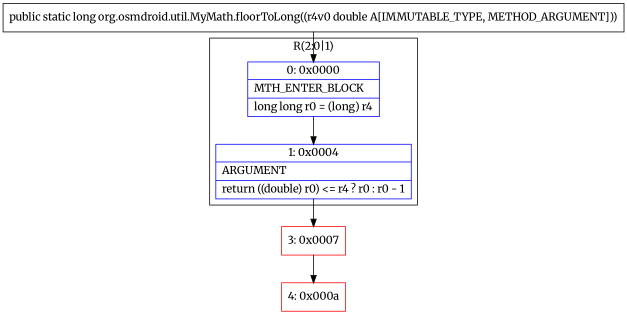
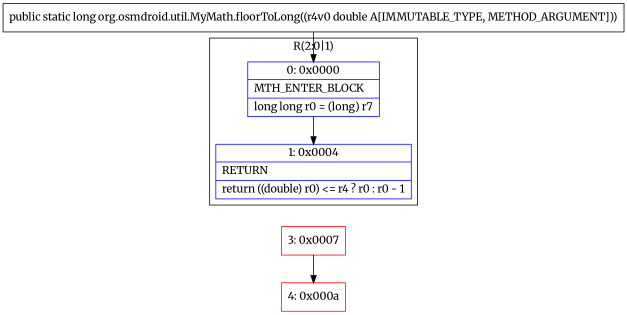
node "0: 0x0000": text "long long r0 = (long) r4" -> "long long r0 = (long) r7"
node "1: 0x0004": text "ARGUMENT" -> "RETURN"
edge "1: 0x0004" -> "3: 0x0007": removed
